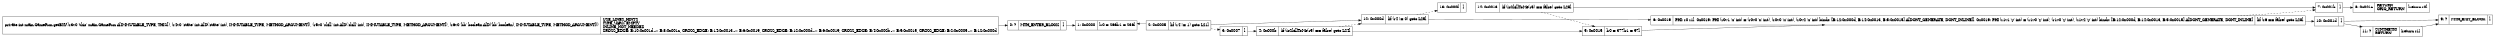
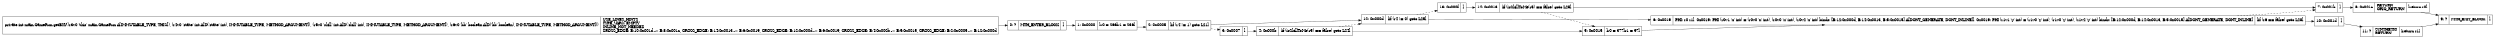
edge "13: 0x000f" -> "14: 0x0013": added
edge "10: 0x001d" -> "9: ?": now "8: 0x001c" -> "9: ?"
edge "2: 0x0005" -> "1: 0x0000": reversed
